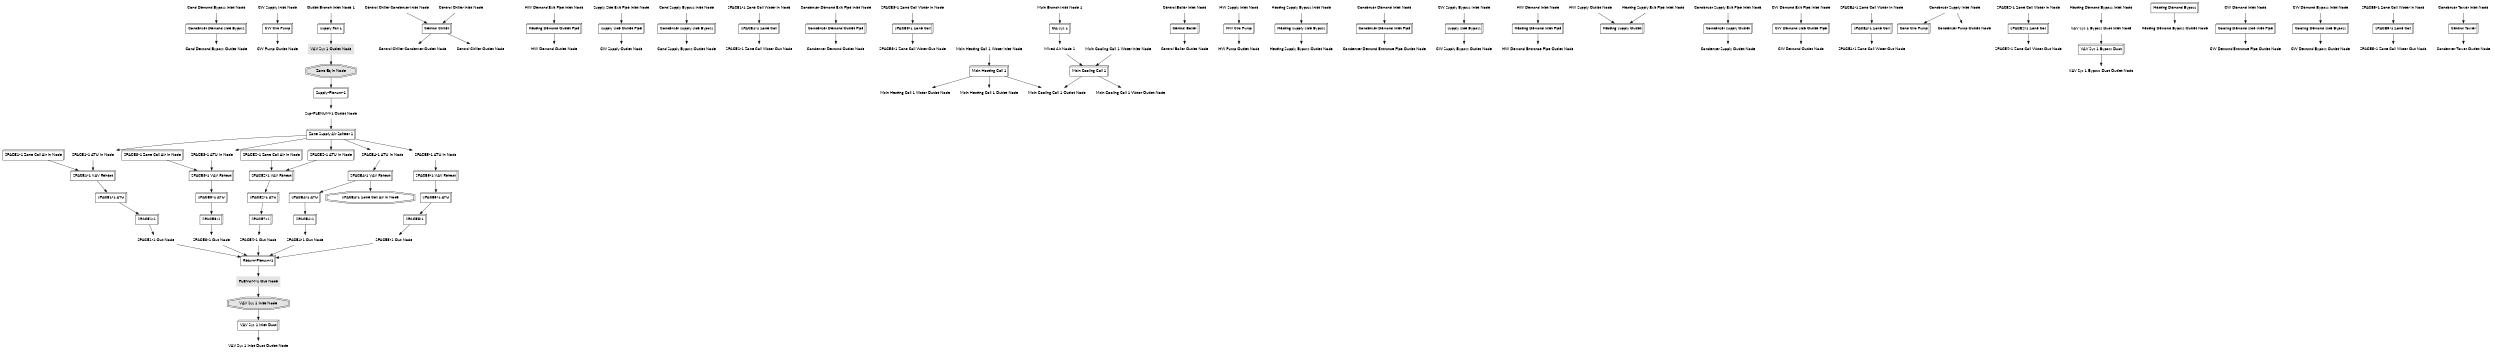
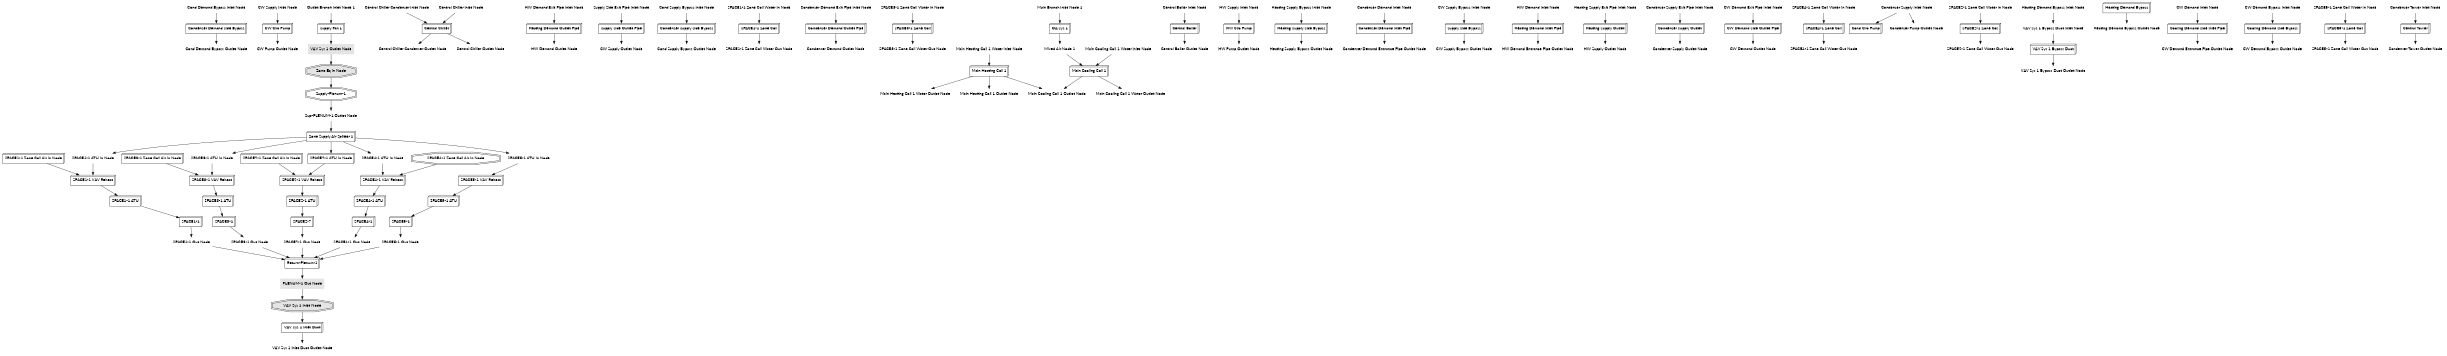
edge "HW Supply Outlet Node" -> "Heating Supply Outlet": reversed
node "Supply-Plenum-1": shape box3d -> doubleoctagon
edge "SPACE4-1 VAV Reheat" -> "SPACE4-1 Zone Coil Air In Node": reversed
node "SPACE2-1": label "SPACE2-1" -> "SPACE2-7"
